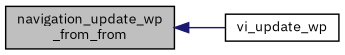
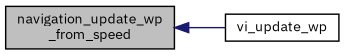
node "navigation_update_wp _from_from": label "navigation_update_wp _from_from" -> "navigation_update_wp _from_speed"
